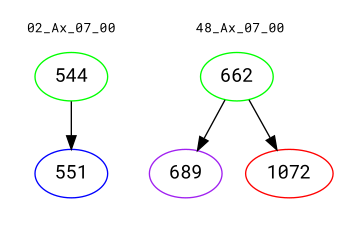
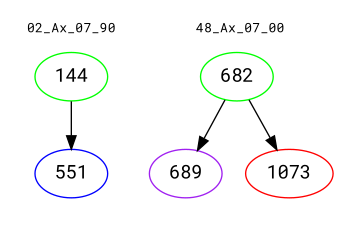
cluster "02_Ax_07_00": label "02_Ax_07_00" -> "02_Ax_07_90"
node "544": label "544" -> "144"
node "662": label "662" -> "682"
node "1072": label "1072" -> "1073"
